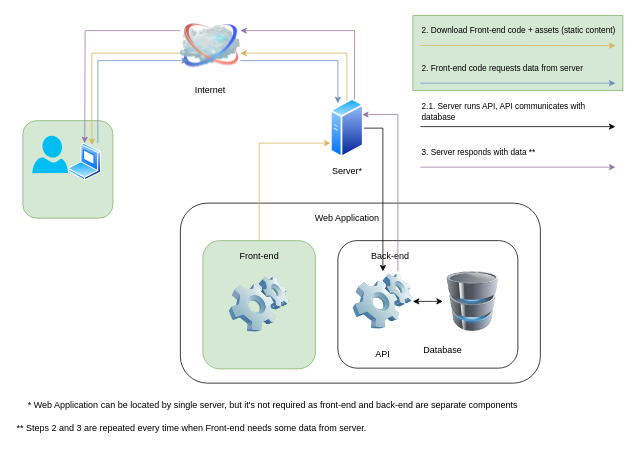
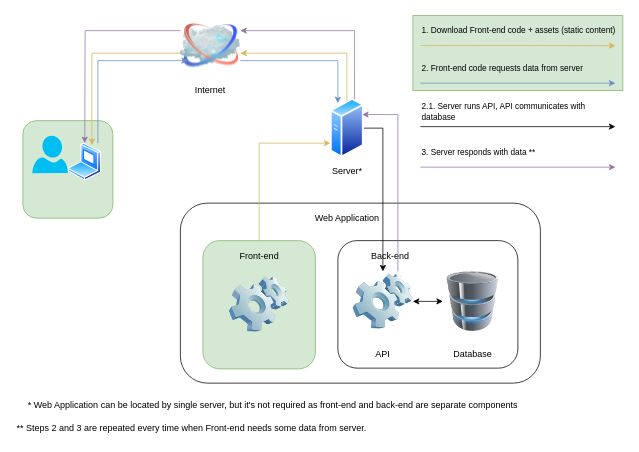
node "2. Download Front-end code + assets (static content)": label "2. Download Front-end code + assets (static content)" -> "1. Download Front-end code + assets (static content)"
node "Database": moved (443, 350) -> (473, 354)
